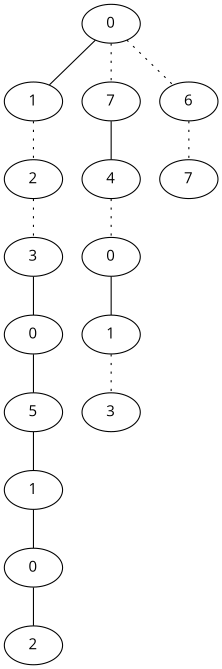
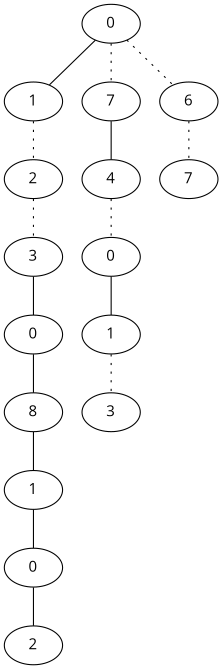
node "5": label "5" -> "8"
